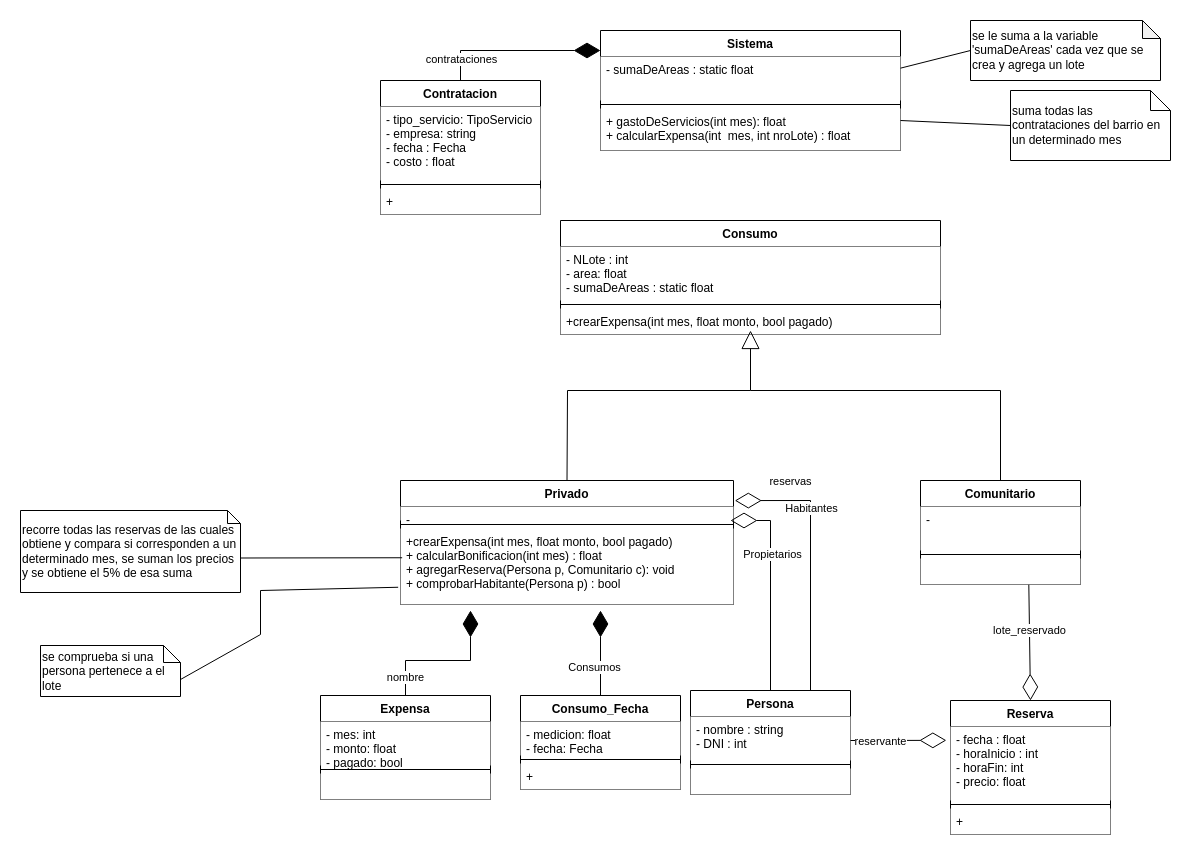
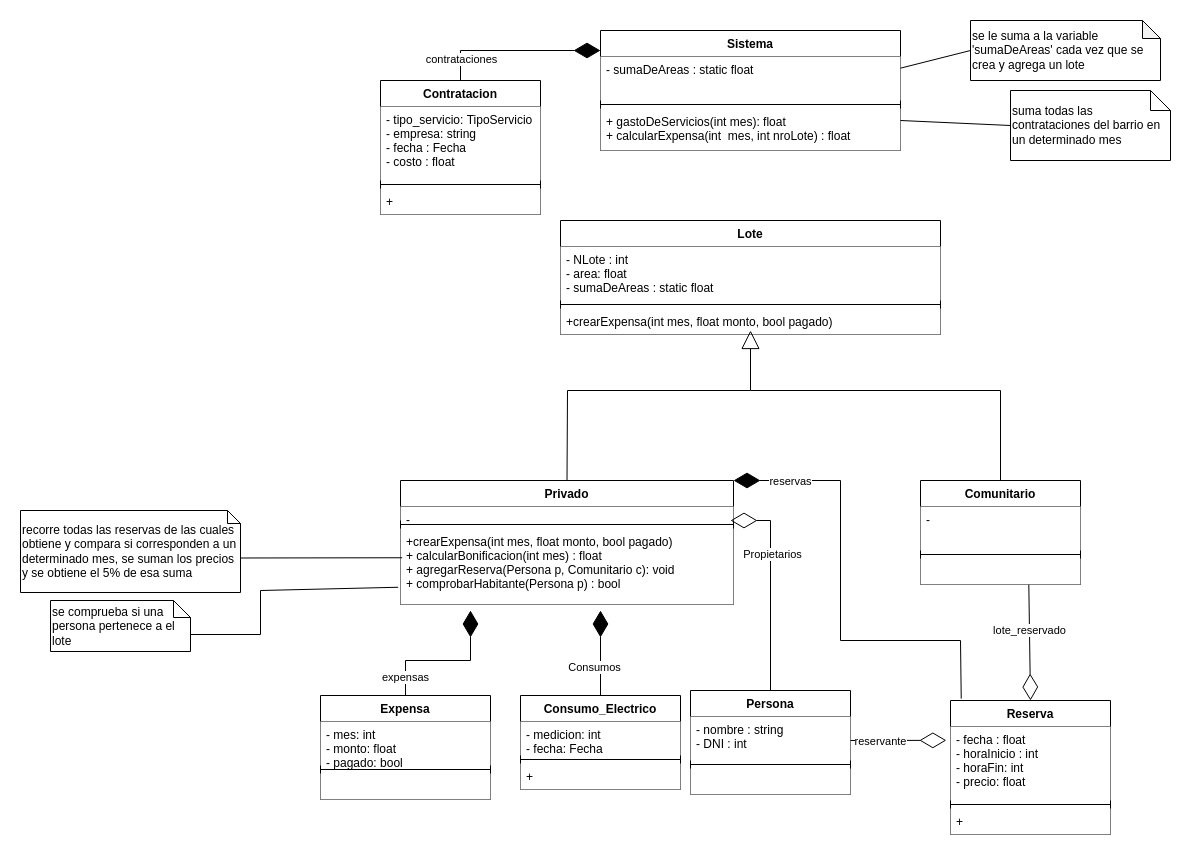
node "Consumo": label "Consumo" -> "Lote"
edge "Persona" -> "Privado": removed, label "Habitantes"
edge "Reserva" -> "Privado": added
node "se comprueba si una persona pertenece a el lote": moved (111, 671) -> (121, 626)
node "nombre": label "nombre" -> "expensas"
node "Consumo_Fecha": label "Consumo_Fecha" -> "Consumo_Electrico"
node "- medicion: float - fecha: Fecha": label "- medicion: float - fecha: Fecha" -> "- medicion: int - fecha: Fecha"
